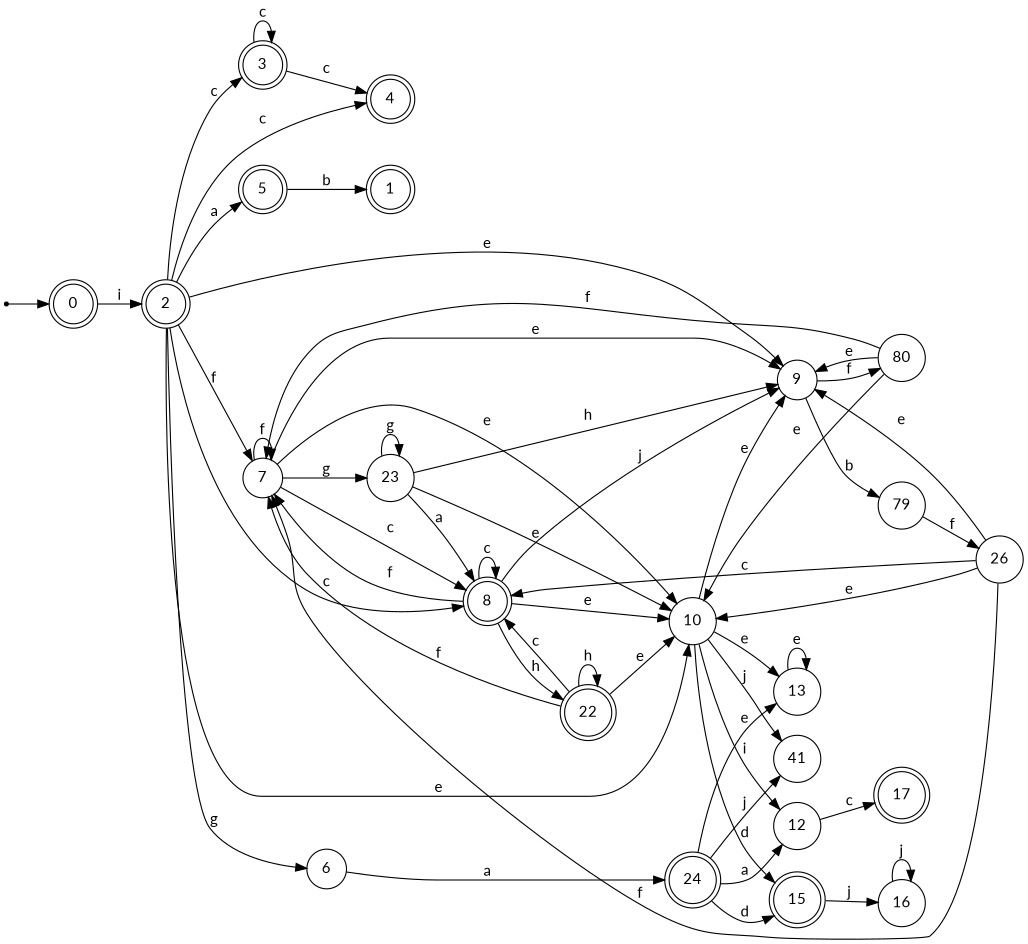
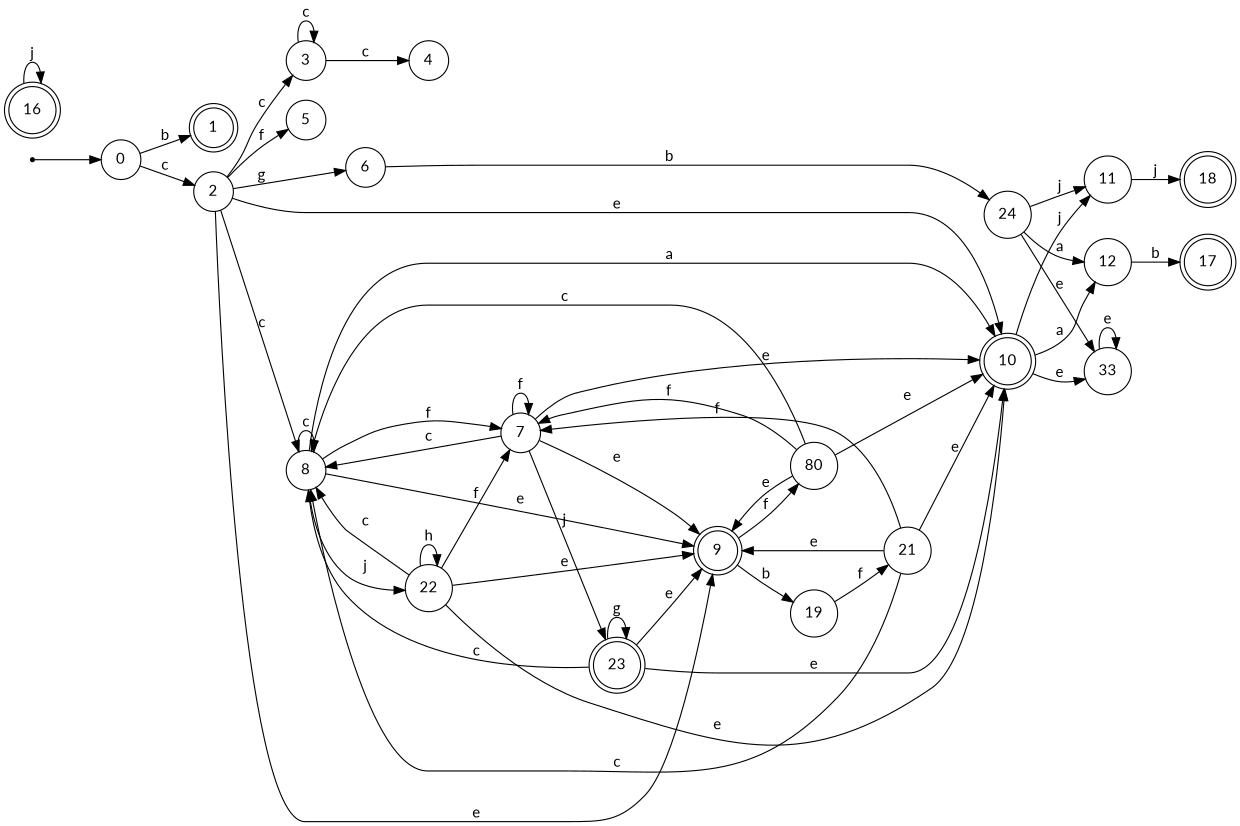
node "3": shape doublecircle -> circle
node "4": shape doublecircle -> circle
edge "2" -> "4": removed, label "c"
node "18": added
node "5": shape doublecircle -> circle
edge "5" -> "1": now "0" -> "1"
edge "2" -> "5": label "a" -> "f"
edge "0" -> "2": label "i" -> "c"
node "0": shape doublecircle -> circle
node "2": shape doublecircle -> circle
edge "80" -> "8": added, label "c"
node "9": shape circle -> doublecircle
edge "2" -> "7": removed, label "f"
edge "23" -> "9": label "h" -> "e"
edge "8" -> "9": label "j" -> "e"
edge "7" -> "23": label "g" -> "j"
node "23": shape circle -> doublecircle
edge "10" -> "9": now "22" -> "9"
node "79": label "79" -> "19"
edge "23" -> "8": label "a" -> "c"
node "26": label "26" -> "21"
node "8": shape doublecircle -> circle
edge "8" -> "10": label "e" -> "a"
node "10": shape circle -> doublecircle
edge "8" -> "22": label "h" -> "j"
node "13": label "13" -> "33"
node "22": shape doublecircle -> circle
edge "10" -> "12": label "i" -> "a"
node "41": label "41" -> "11"
edge "12" -> "17": label "c" -> "b"
edge "6" -> "24": label "a" -> "b"
node "24": shape doublecircle -> circle
node "15": removed
node "16": shape circle -> doublecircle
